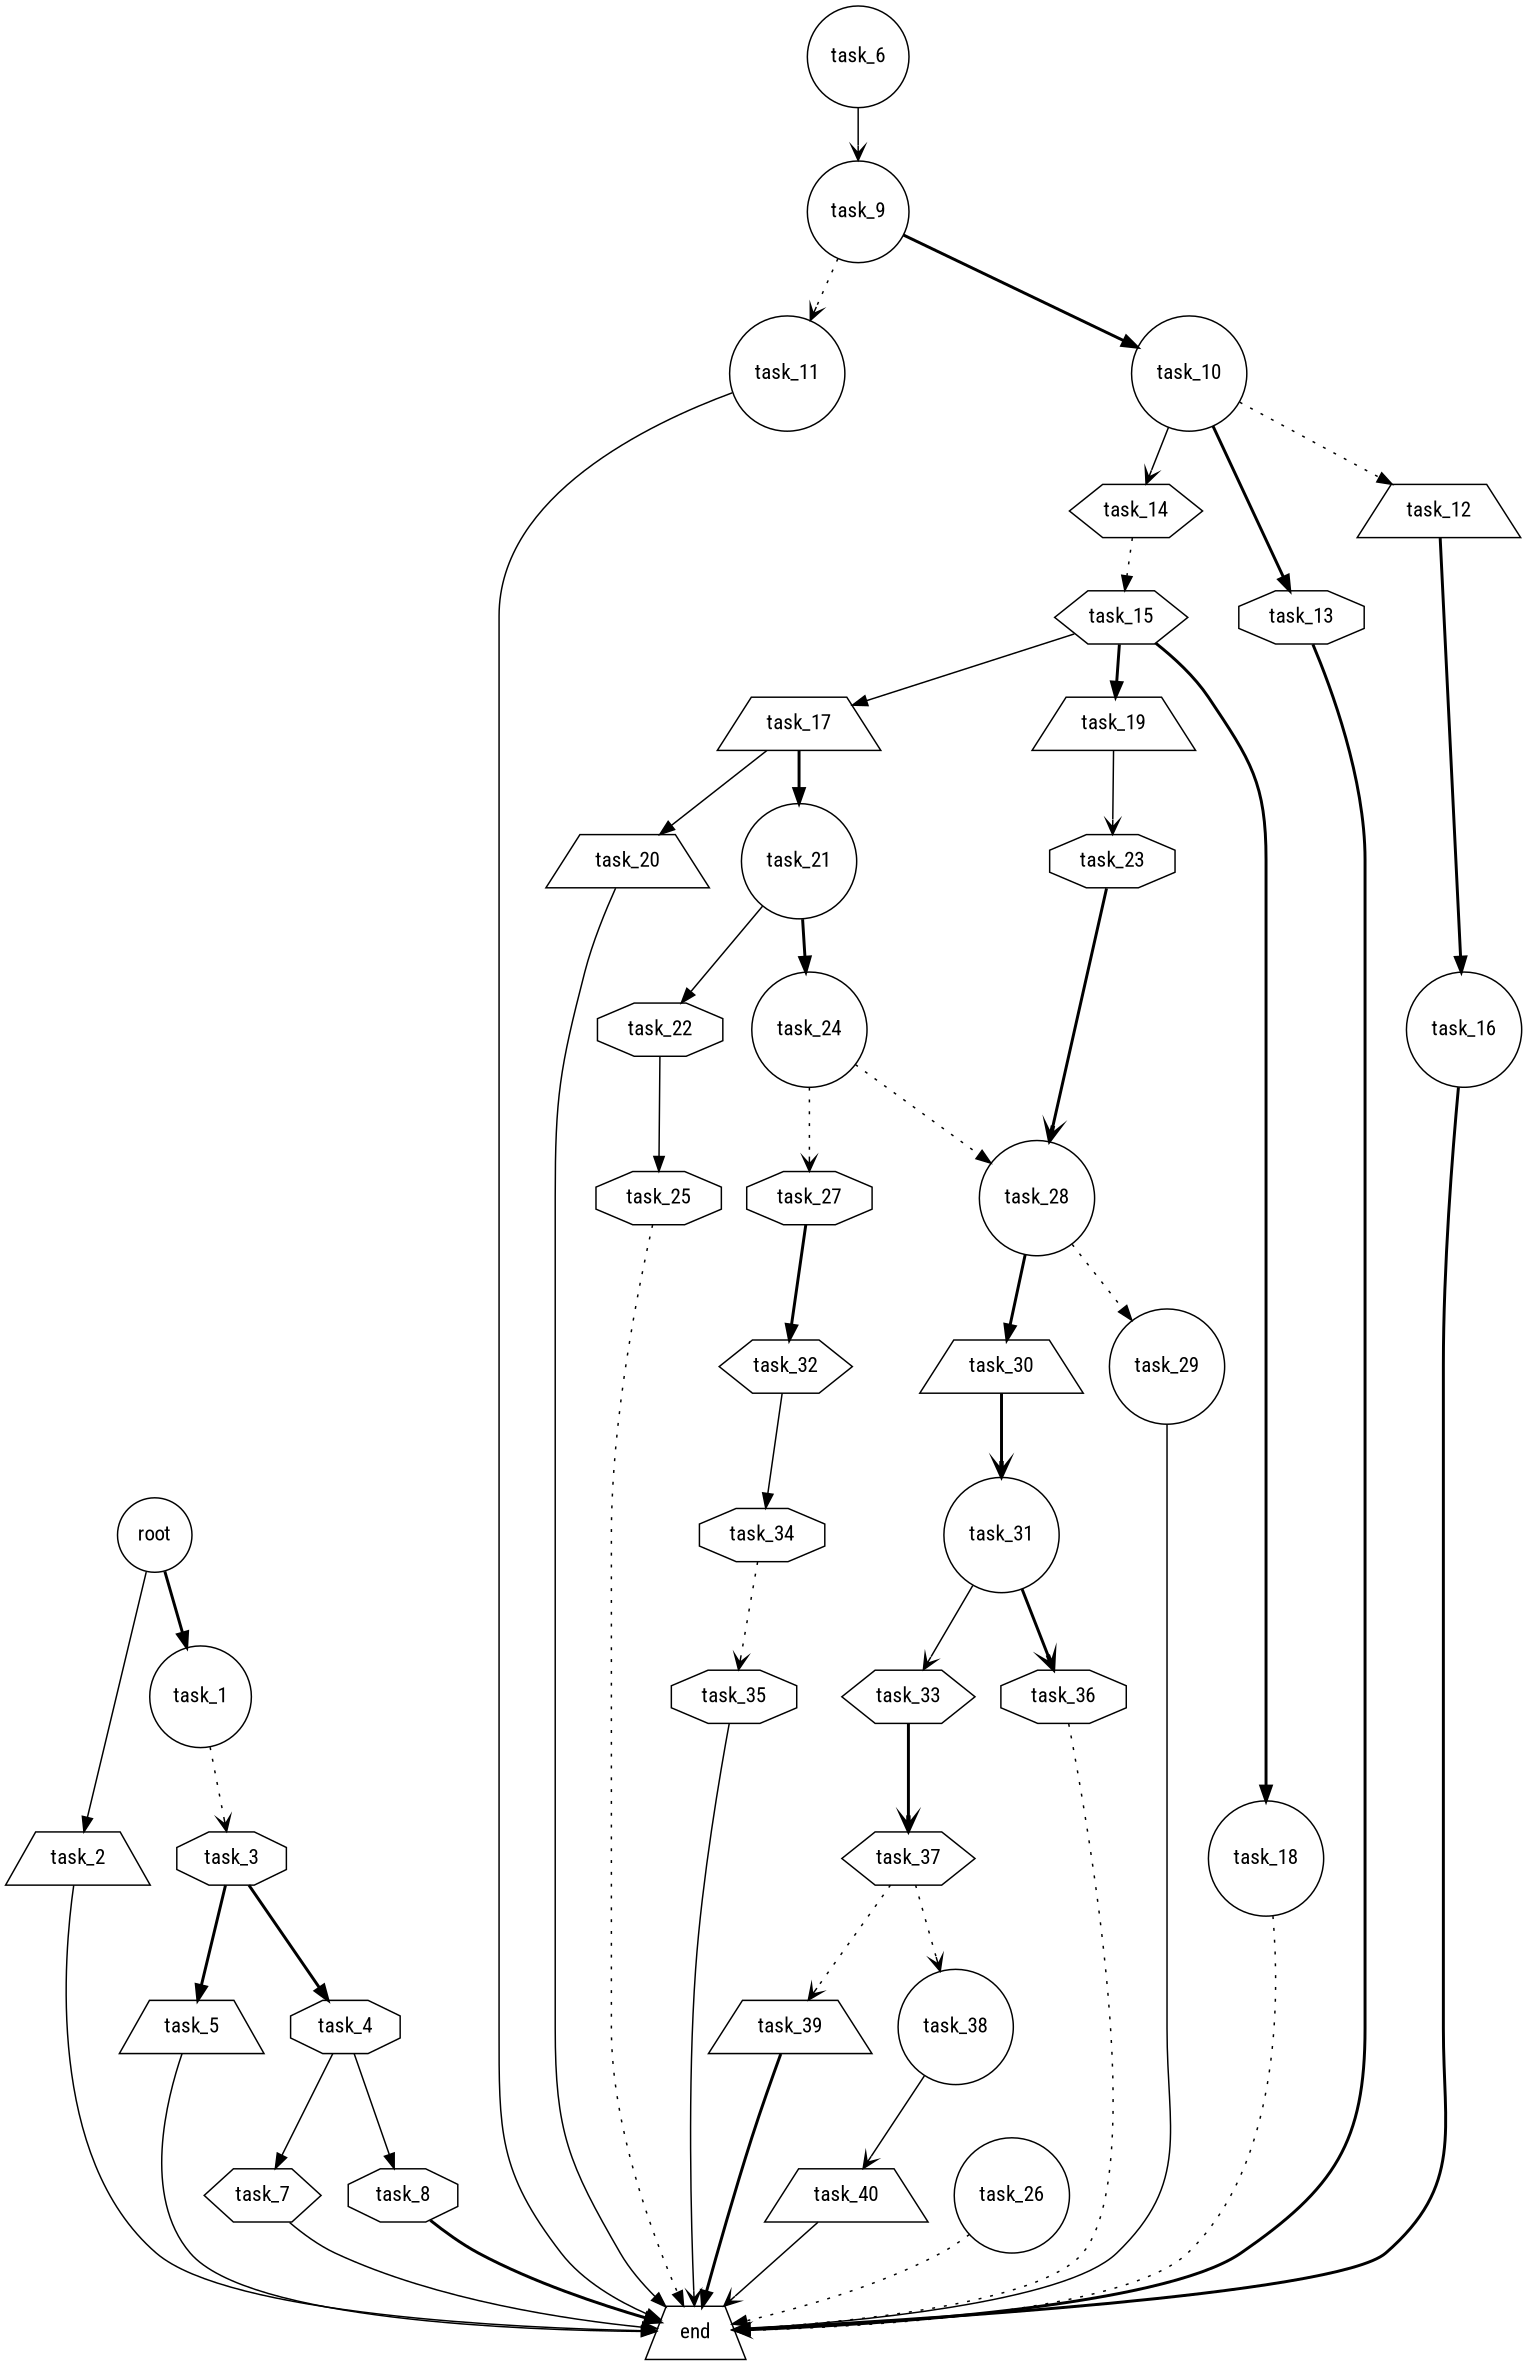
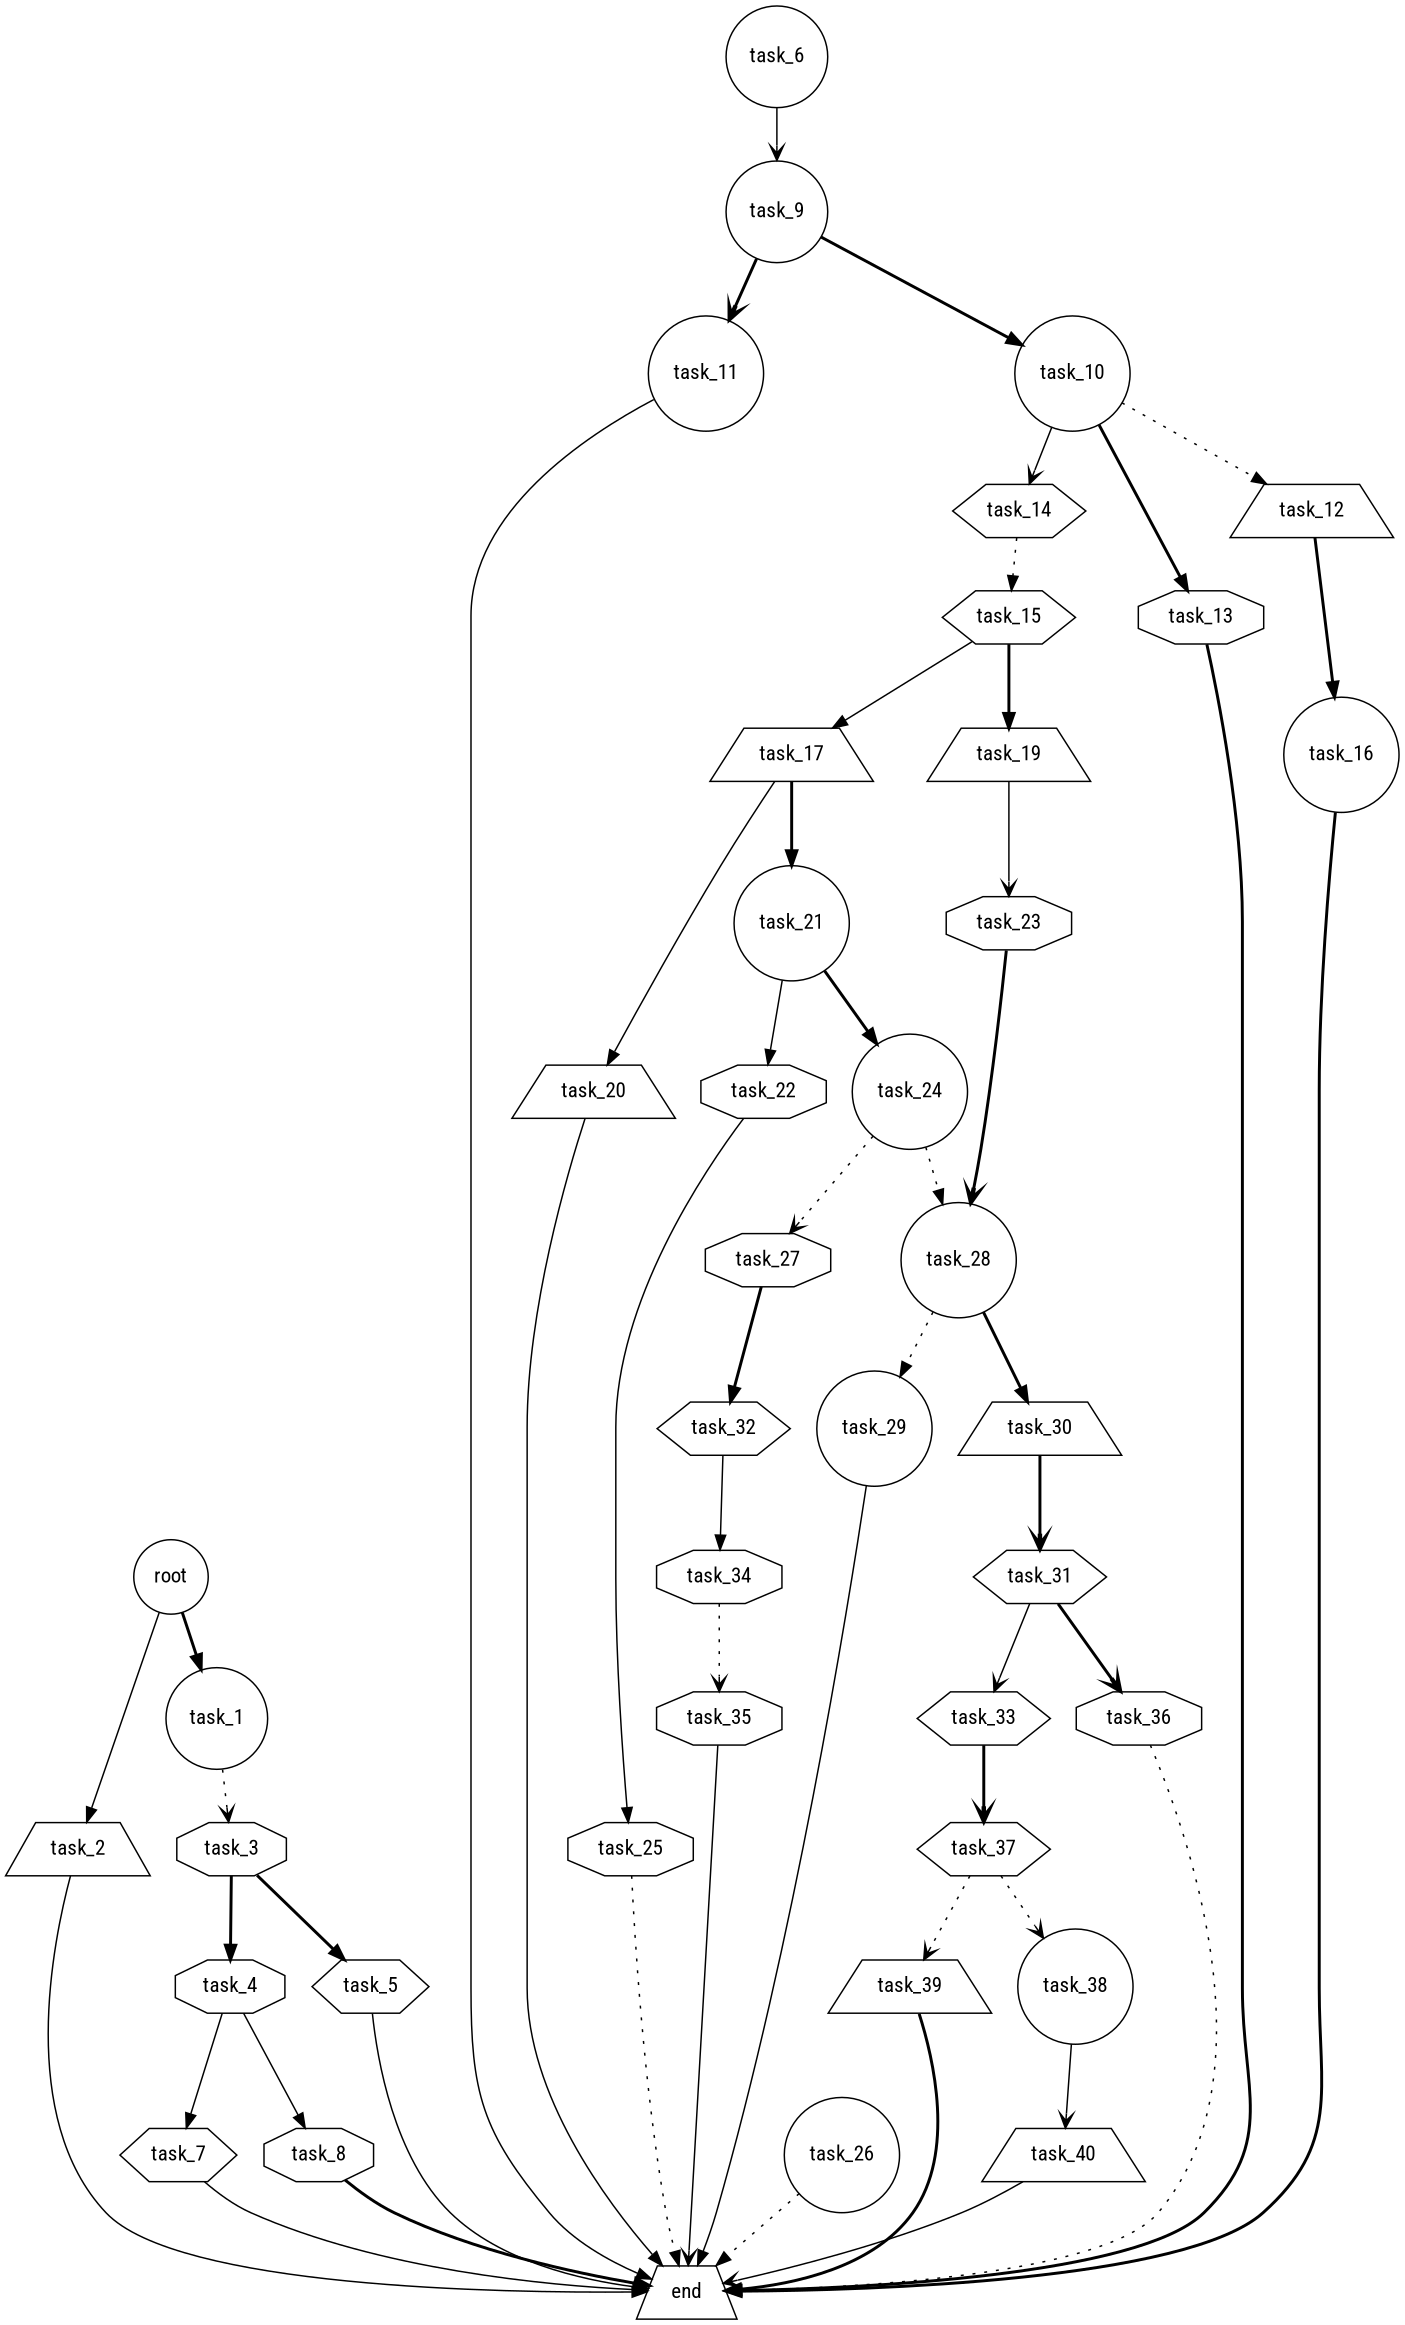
edge "task_9" -> "task_11": style dotted -> bold
node "task_31": shape circle -> hexagon
node "task_18": removed
node "task_5": shape trapezium -> hexagon
